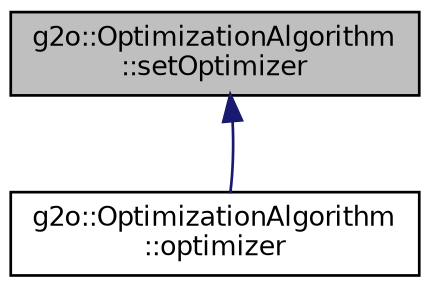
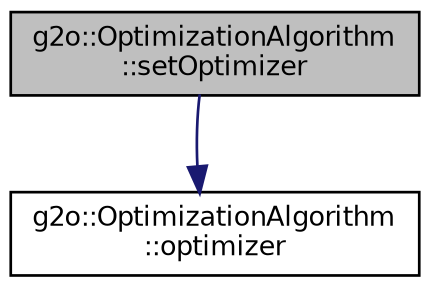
edge "g2o::OptimizationAlgorithm ::optimizer" -> "g2o::OptimizationAlgorithm ::setOptimizer": reversed
